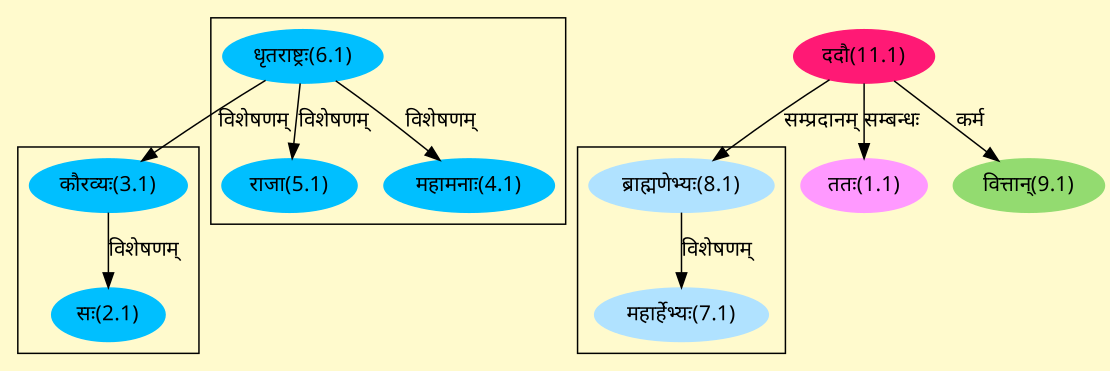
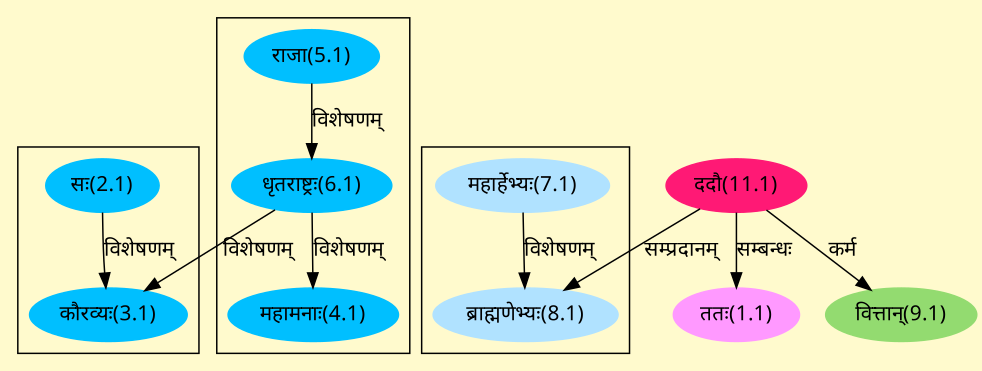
edge "धृतराष्ट्रः(6.1)" -> "राजा(5.1)": reversed
edge "कौरव्यः(3.1)" -> "सः(2.1)": reversed
edge "ब्राह्मणेभ्यः(8.1)" -> "महार्हेभ्यः(7.1)": reversed
